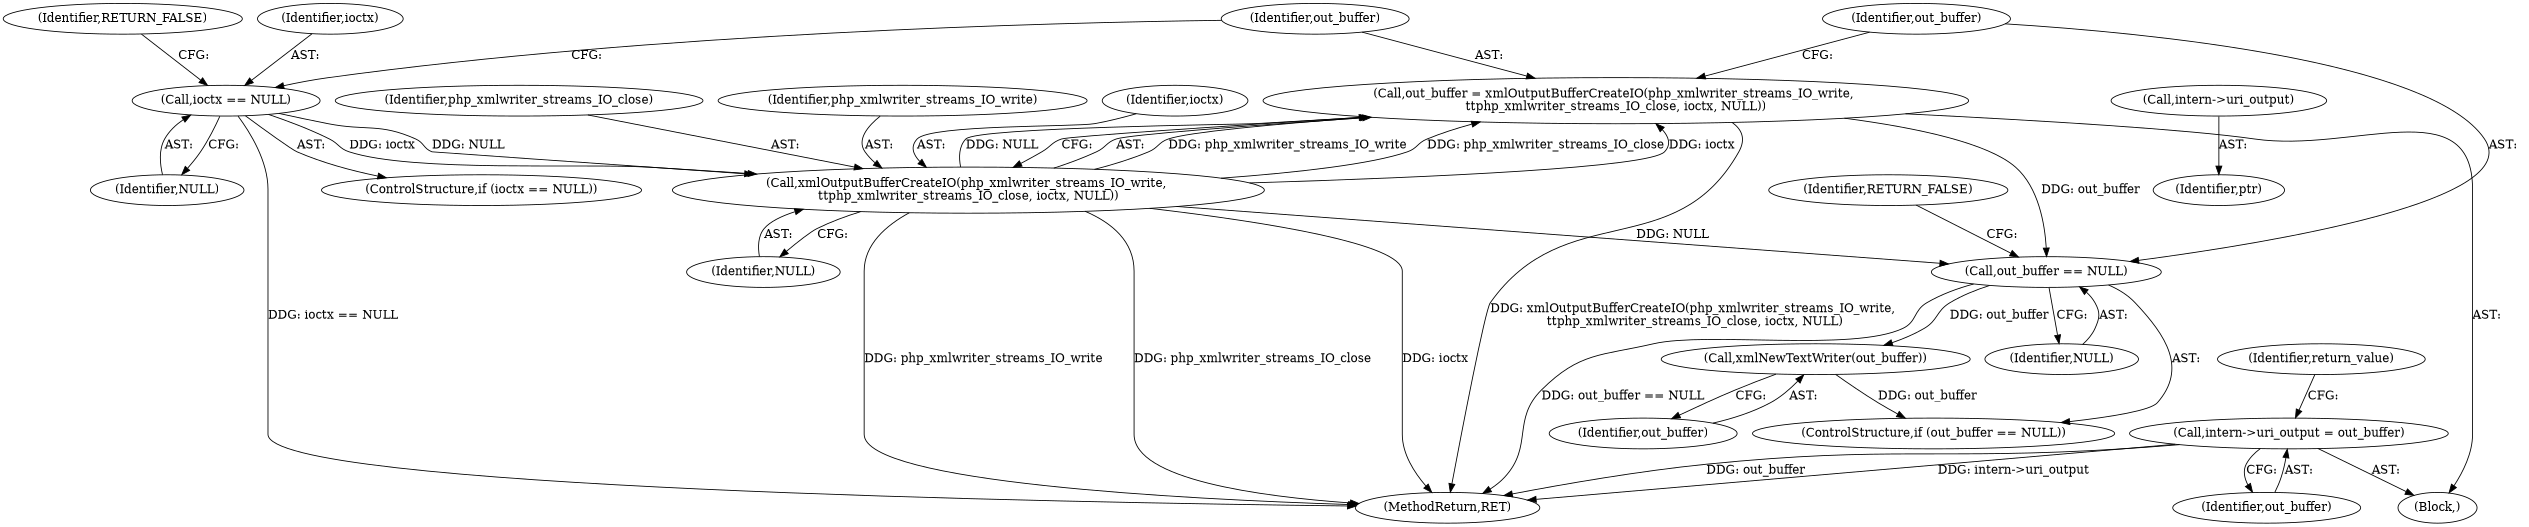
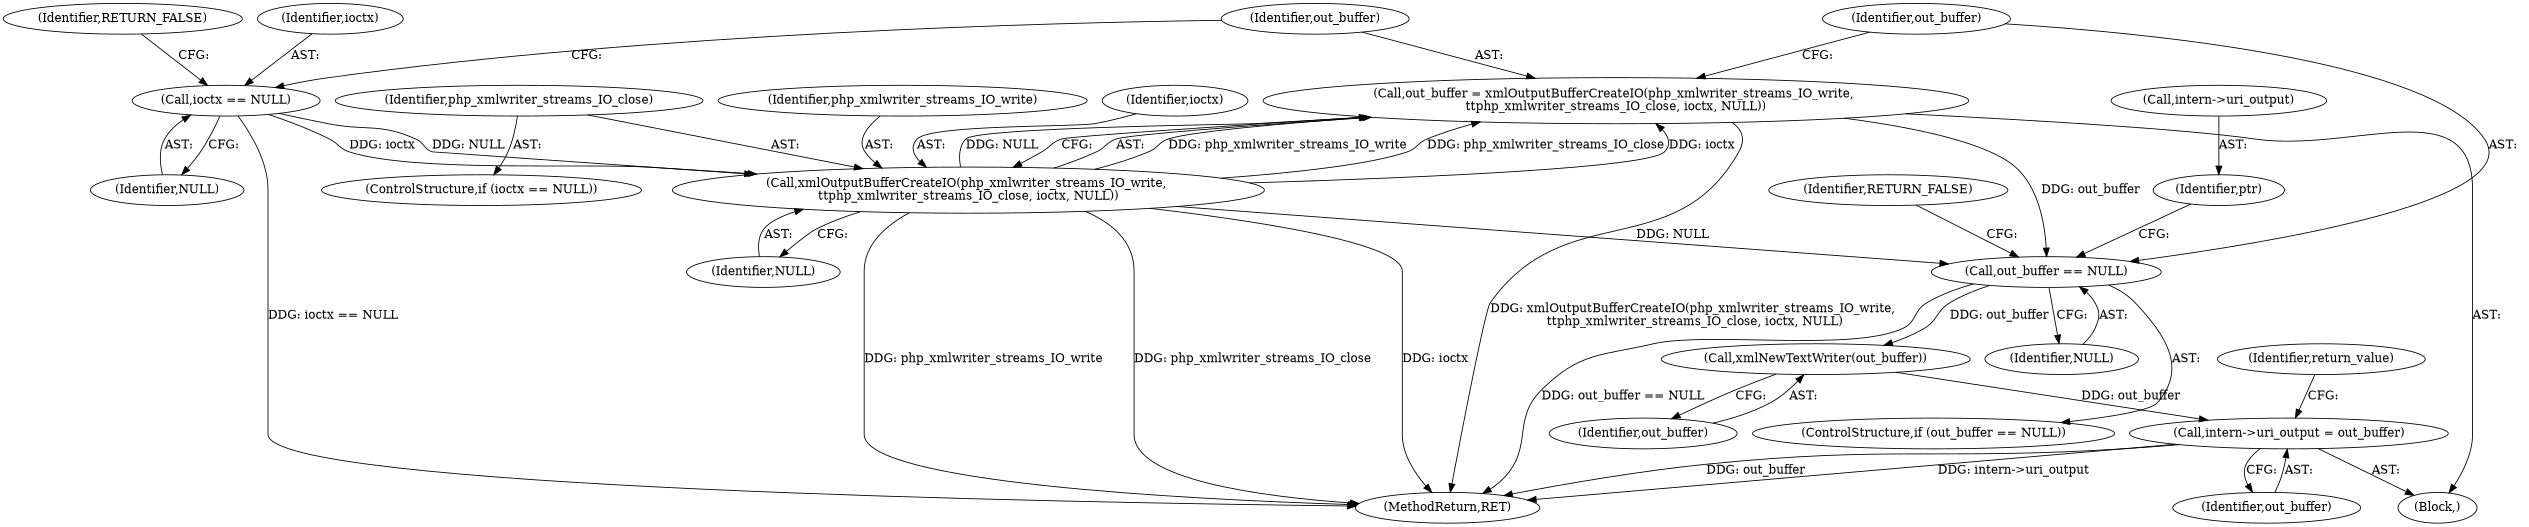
edge "(Call,ioctx == NULL)" -> "(ControlStructure,if (ioctx == NULL))": now "(Identifier,php_xmlwriter_streams_IO_close)" -> "(ControlStructure,if (ioctx == NULL))"
edge "(Identifier,ptr)" -> "(Call,out_buffer == NULL)": added, label "CFG:"
edge "(Call,xmlNewTextWriter(out_buffer))" -> "(ControlStructure,if (out_buffer == NULL))": now "(Call,xmlNewTextWriter(out_buffer))" -> "(Call,intern->uri_output = out_buffer)"
